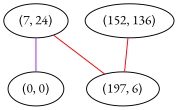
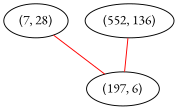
node "(7, 24)": label "(7, 24)" -> "(7, 28)"
node "(152, 136)": label "(152, 136)" -> "(552, 136)"
node "(0, 0)": removed
